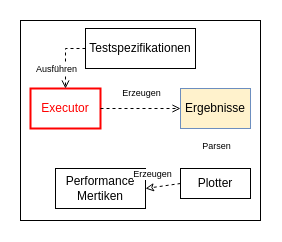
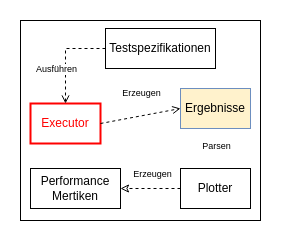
node "Testspezifikationen": moved (141, 49) -> (161, 49)
node "Executor": moved (66, 109) -> (66, 124)
node "Plotter": size 70x30 -> 70x40
node "Performance Mertiken": moved (101, 189) -> (76, 189)
